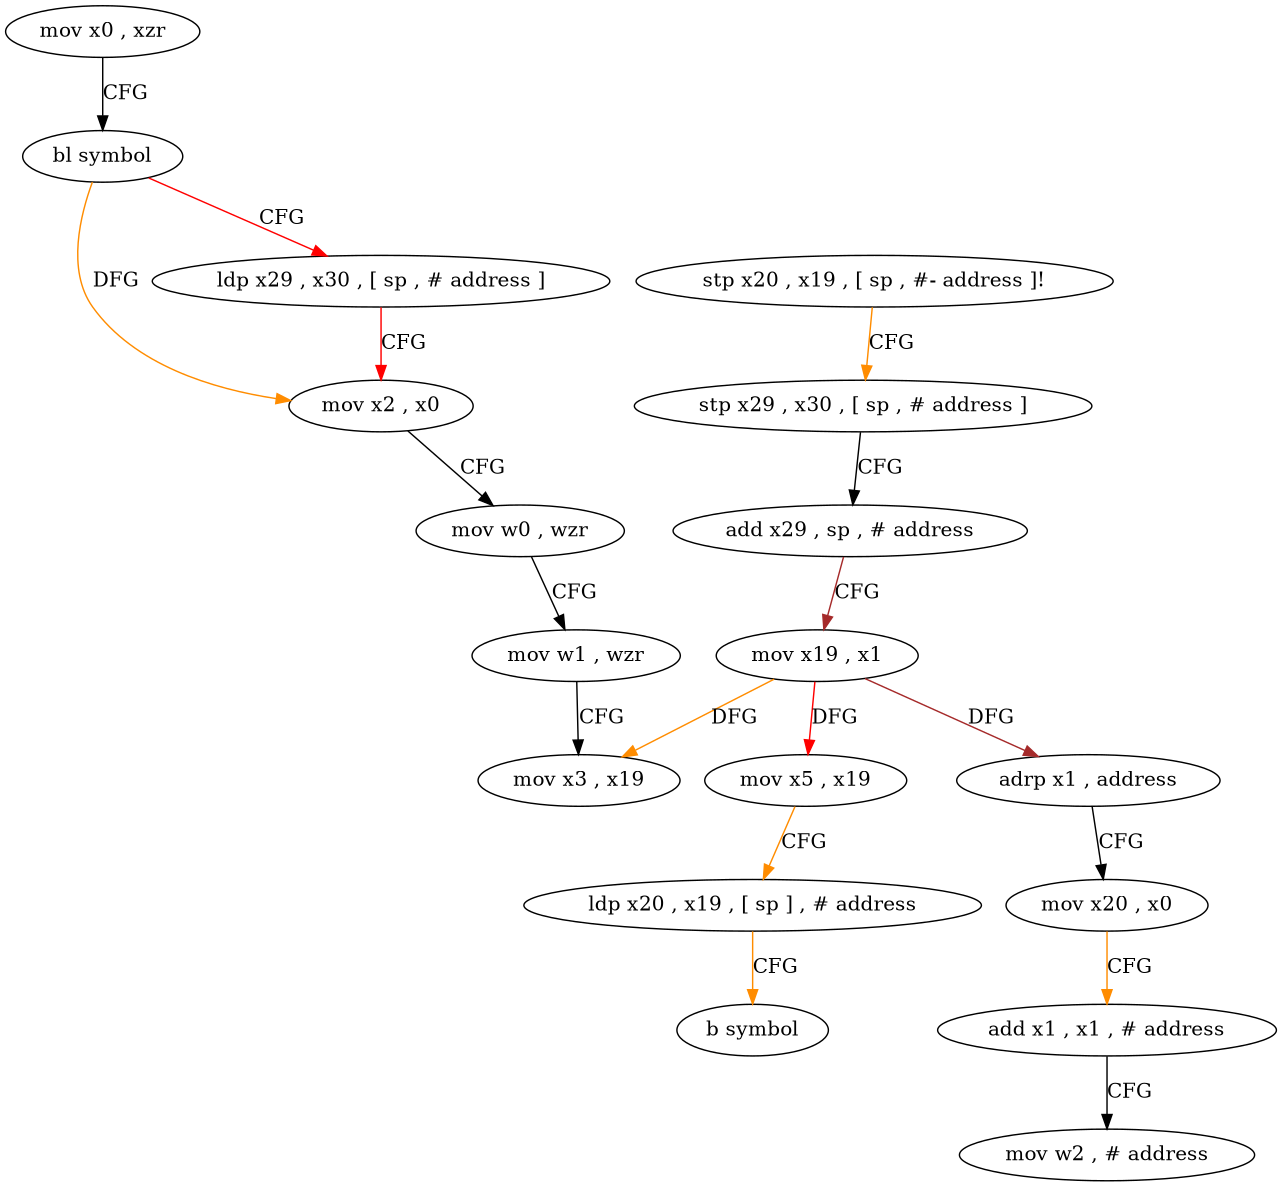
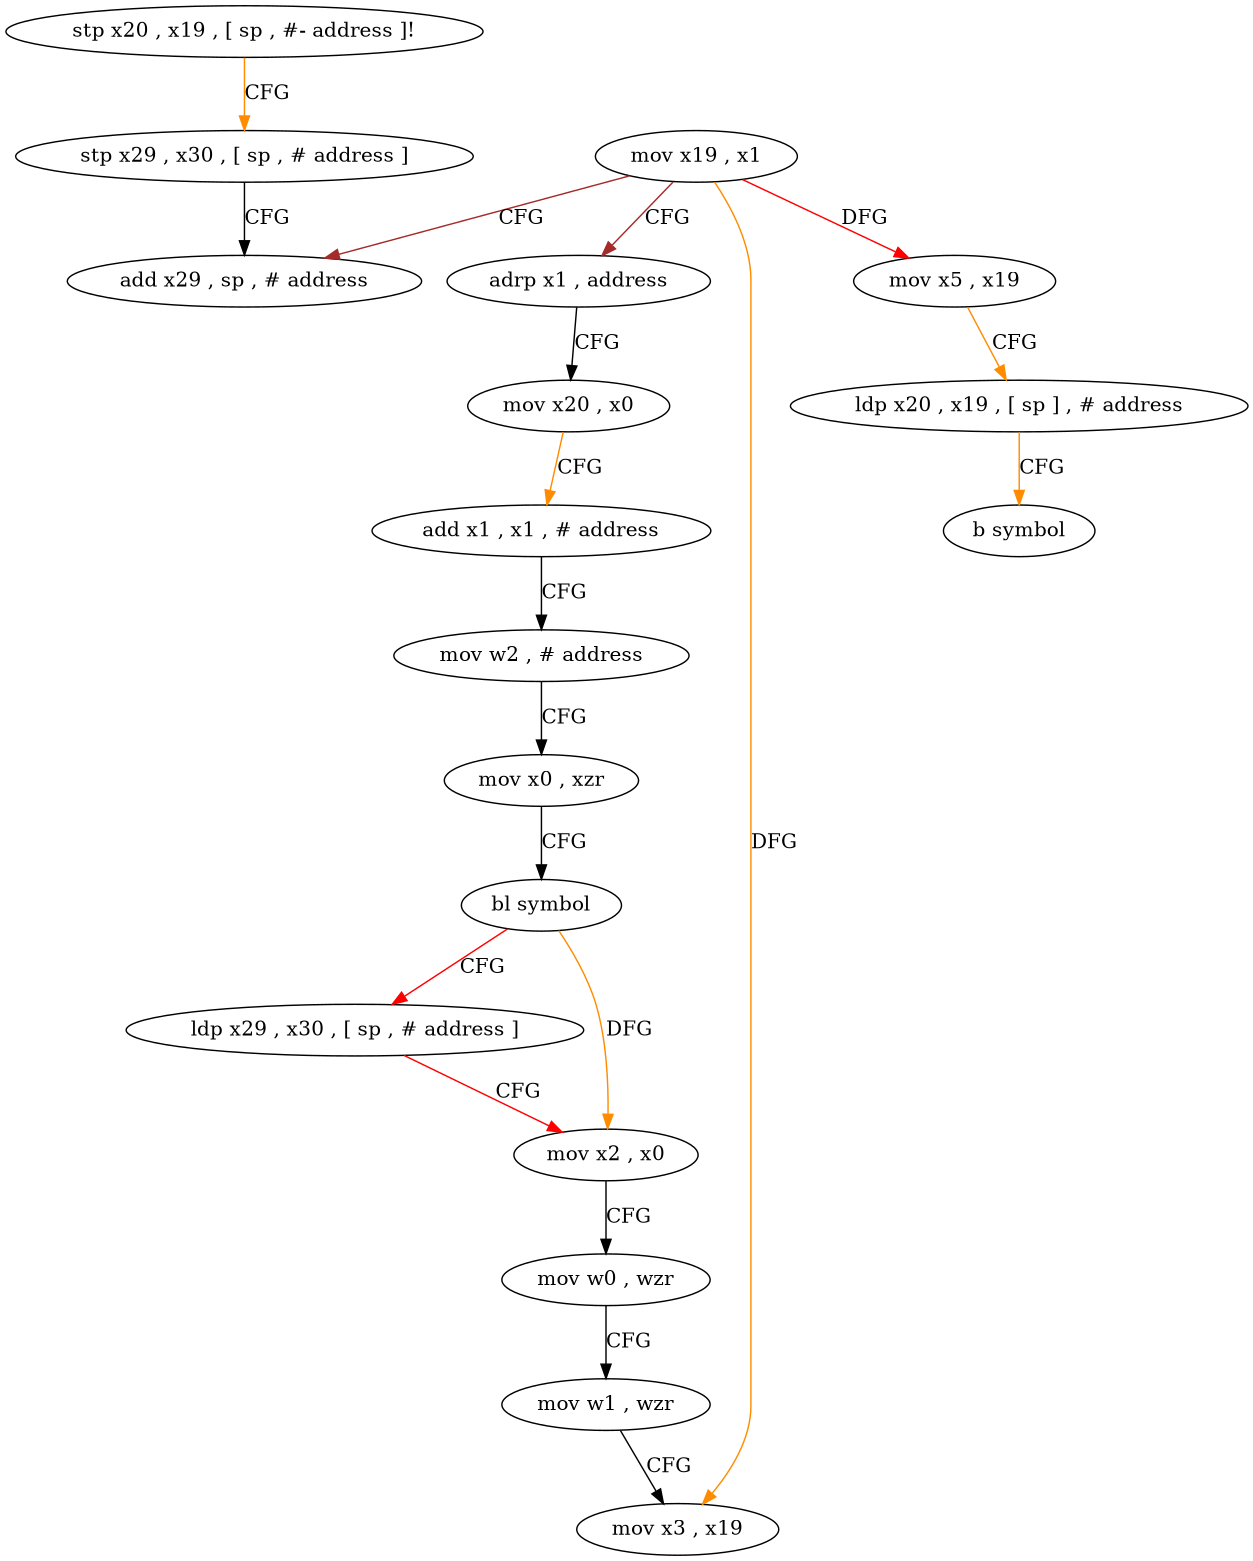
edge "add x29 , sp , # address" -> "mov x19 , x1": reversed
edge "mov w2 , # address" -> "mov x0 , xzr": added, label "CFG"
edge "mov x19 , x1" -> "adrp x1 , address": label "DFG" -> "CFG"
